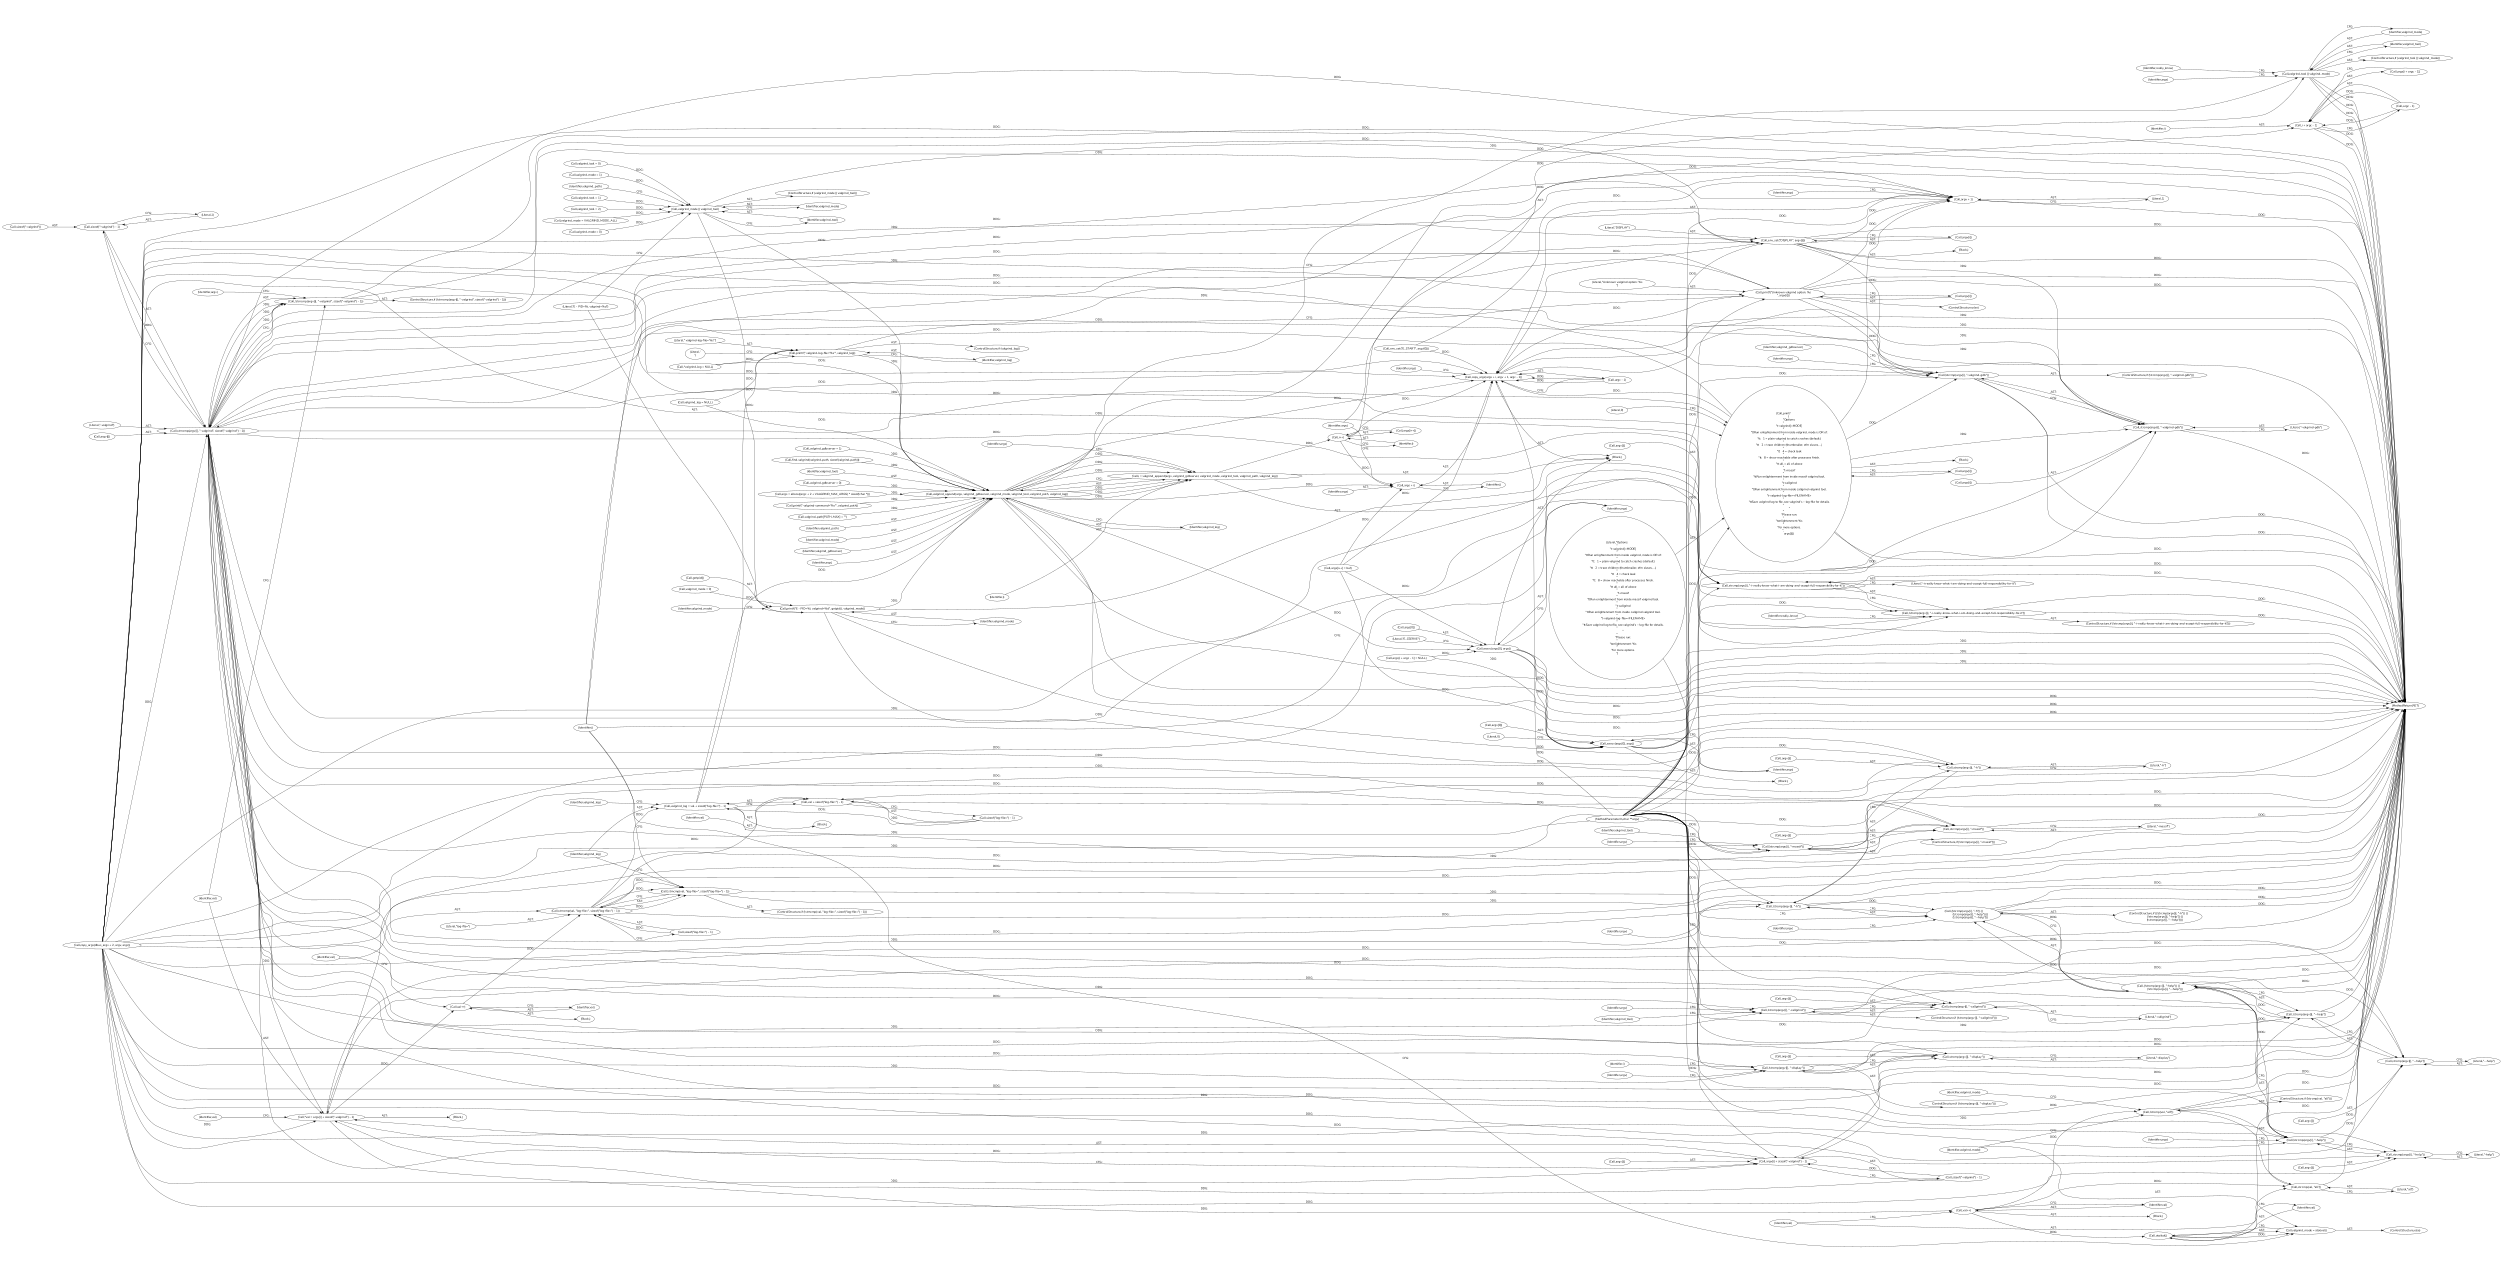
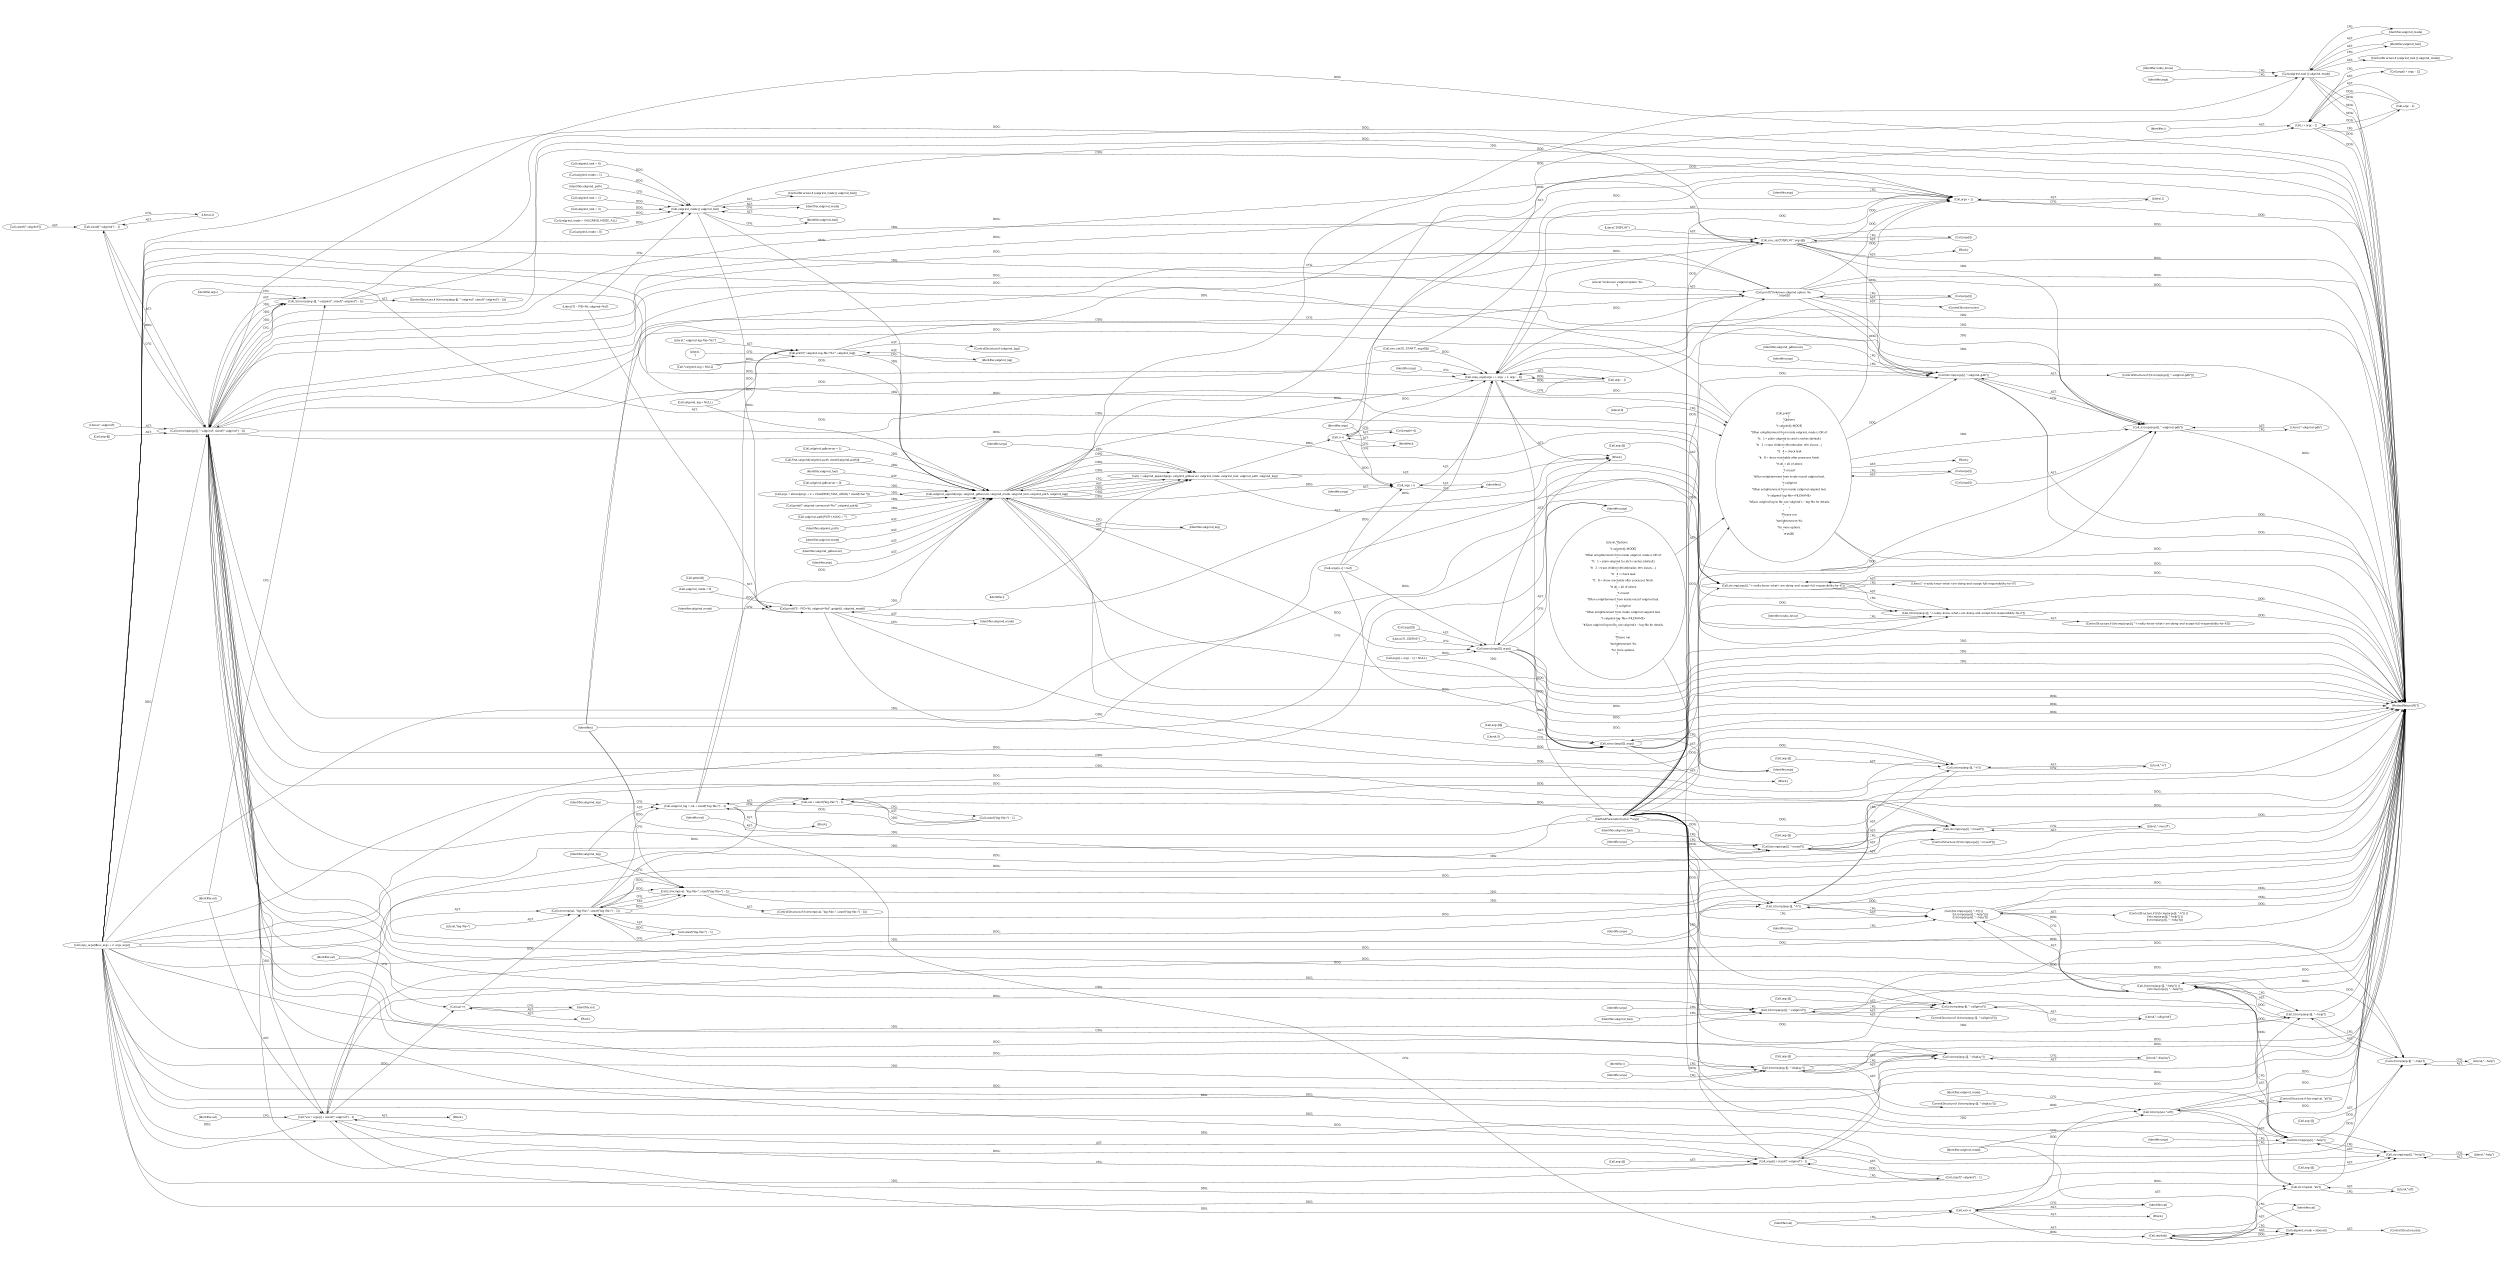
edge "(MethodParameterIn,char **argv)" -> "(Call,copy_args(args + i, argv + 1, argc - 1))": reversed
